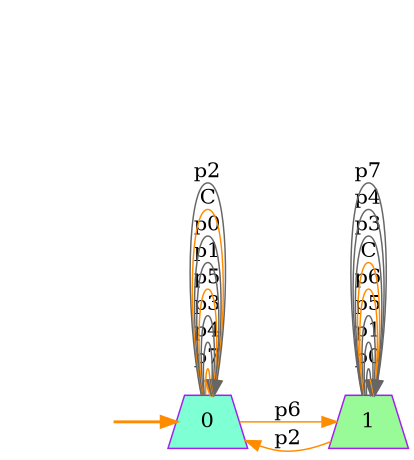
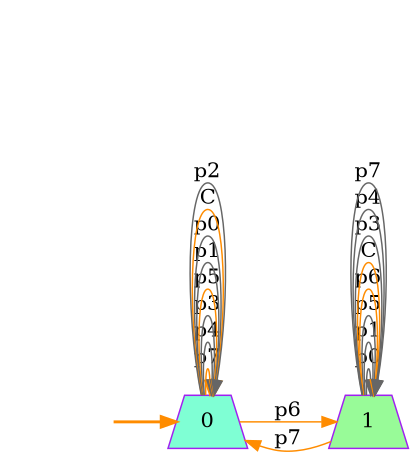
edge "1" -> "0": label "p2" -> "p7"
